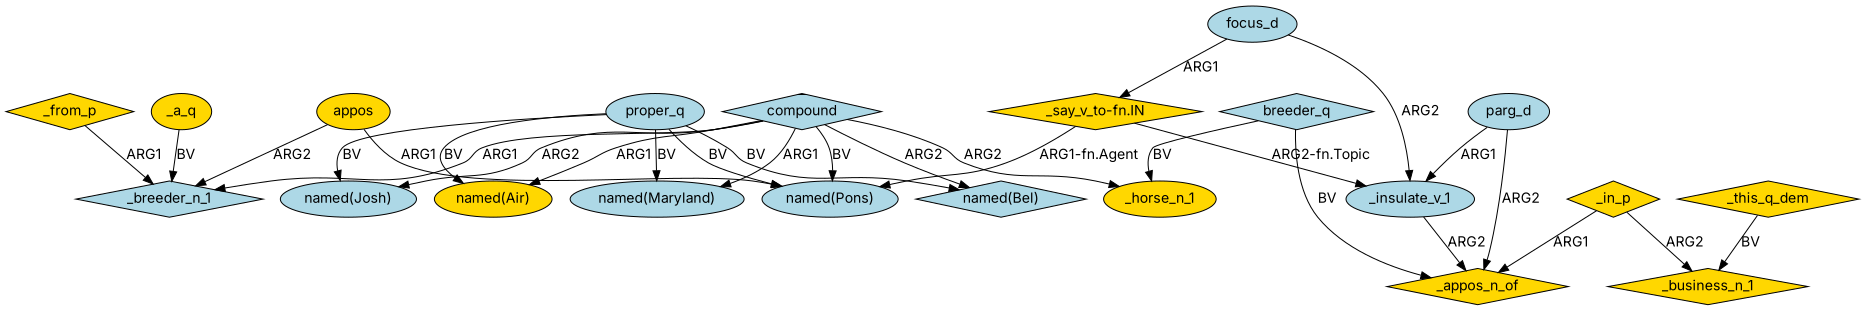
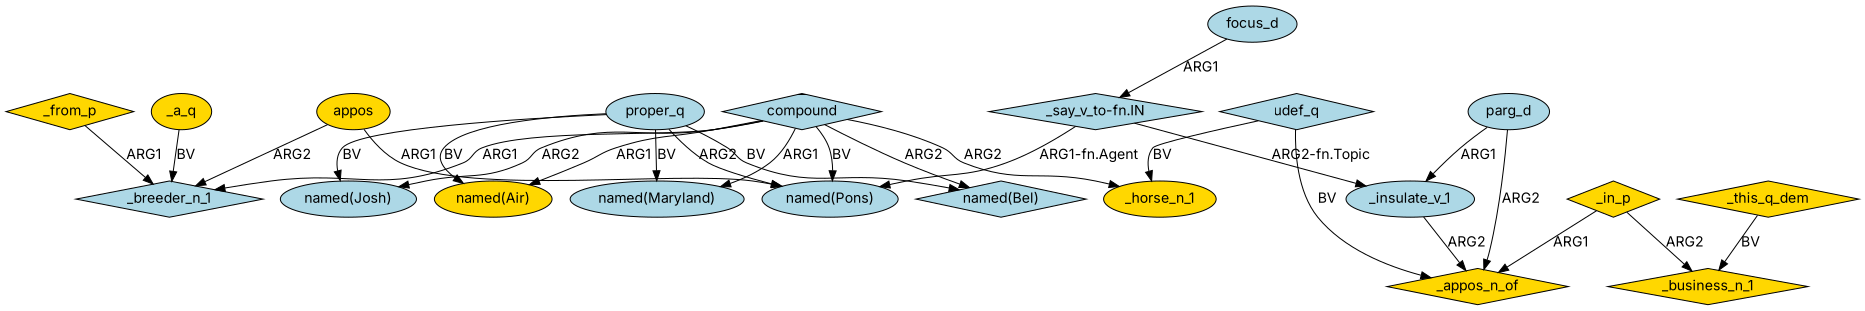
edge "focus_d" -> "_insulate_v_1": removed, label "ARG2"
node "_say_v_to-fn.IN": fillcolor gold -> lightblue
node "breeder_q": label "breeder_q" -> "udef_q"
edge "proper_q" -> "named(Pons)": label "BV" -> "ARG2"
